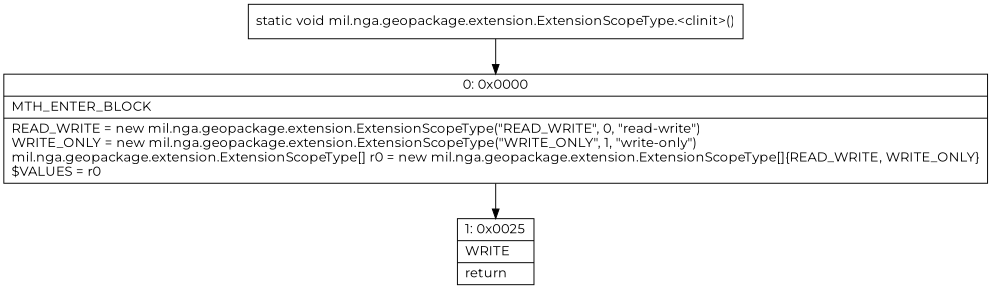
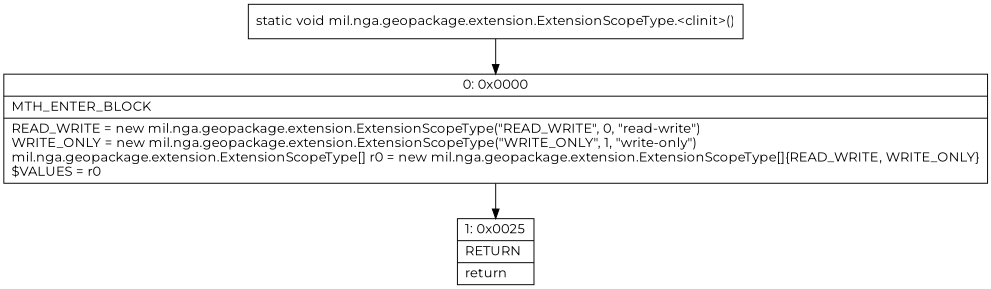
node "1: 0x0025": text "WRITE" -> "RETURN"
